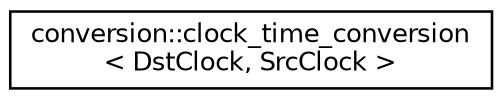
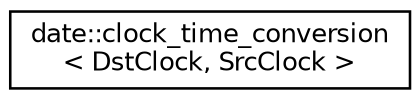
node "conversion::clock_time_conversion < DstClock, SrcClock >": label "conversion::clock_time_conversion < DstClock, SrcClock >" -> "date::clock_time_conversion < DstClock, SrcClock >"
